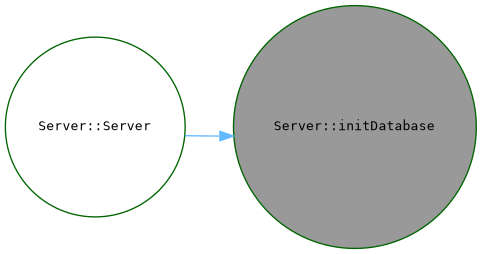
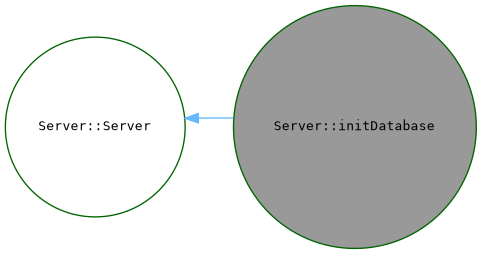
edge "Server::Server" -> "Server::initDatabase": reversed
